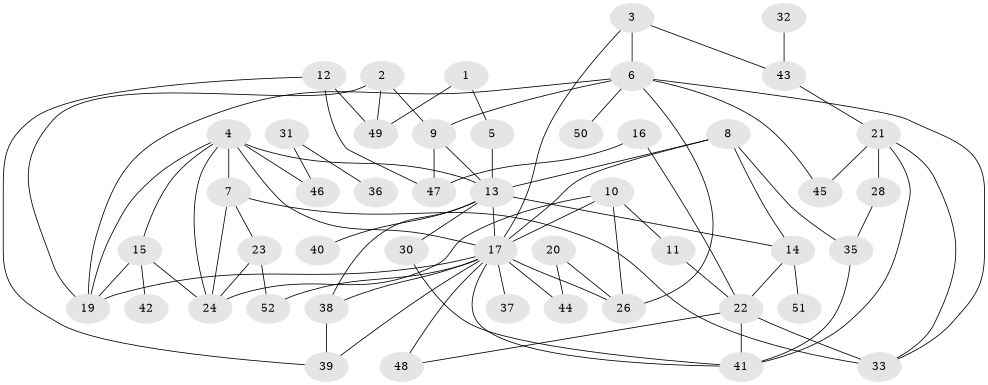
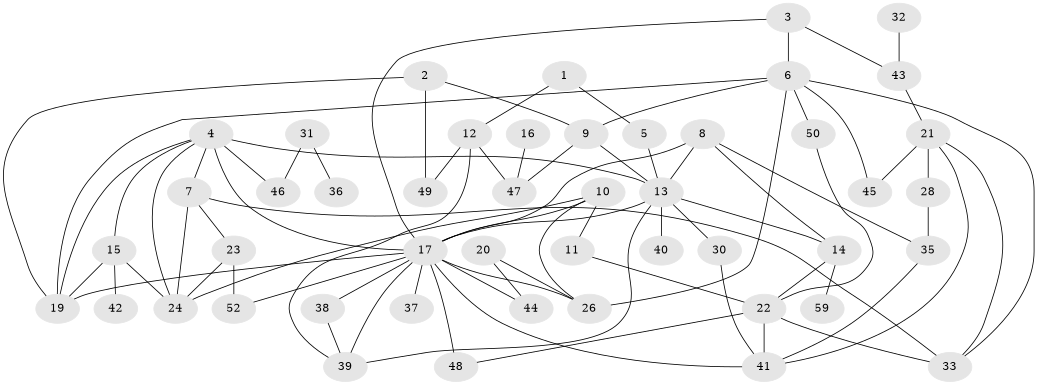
edge "1" -- "49": now "1" -- "12"
edge "16" -- "22": now "50" -- "22"
edge "13" -- "38": now "13" -- "39"
node "51": label "51" -> "59"
